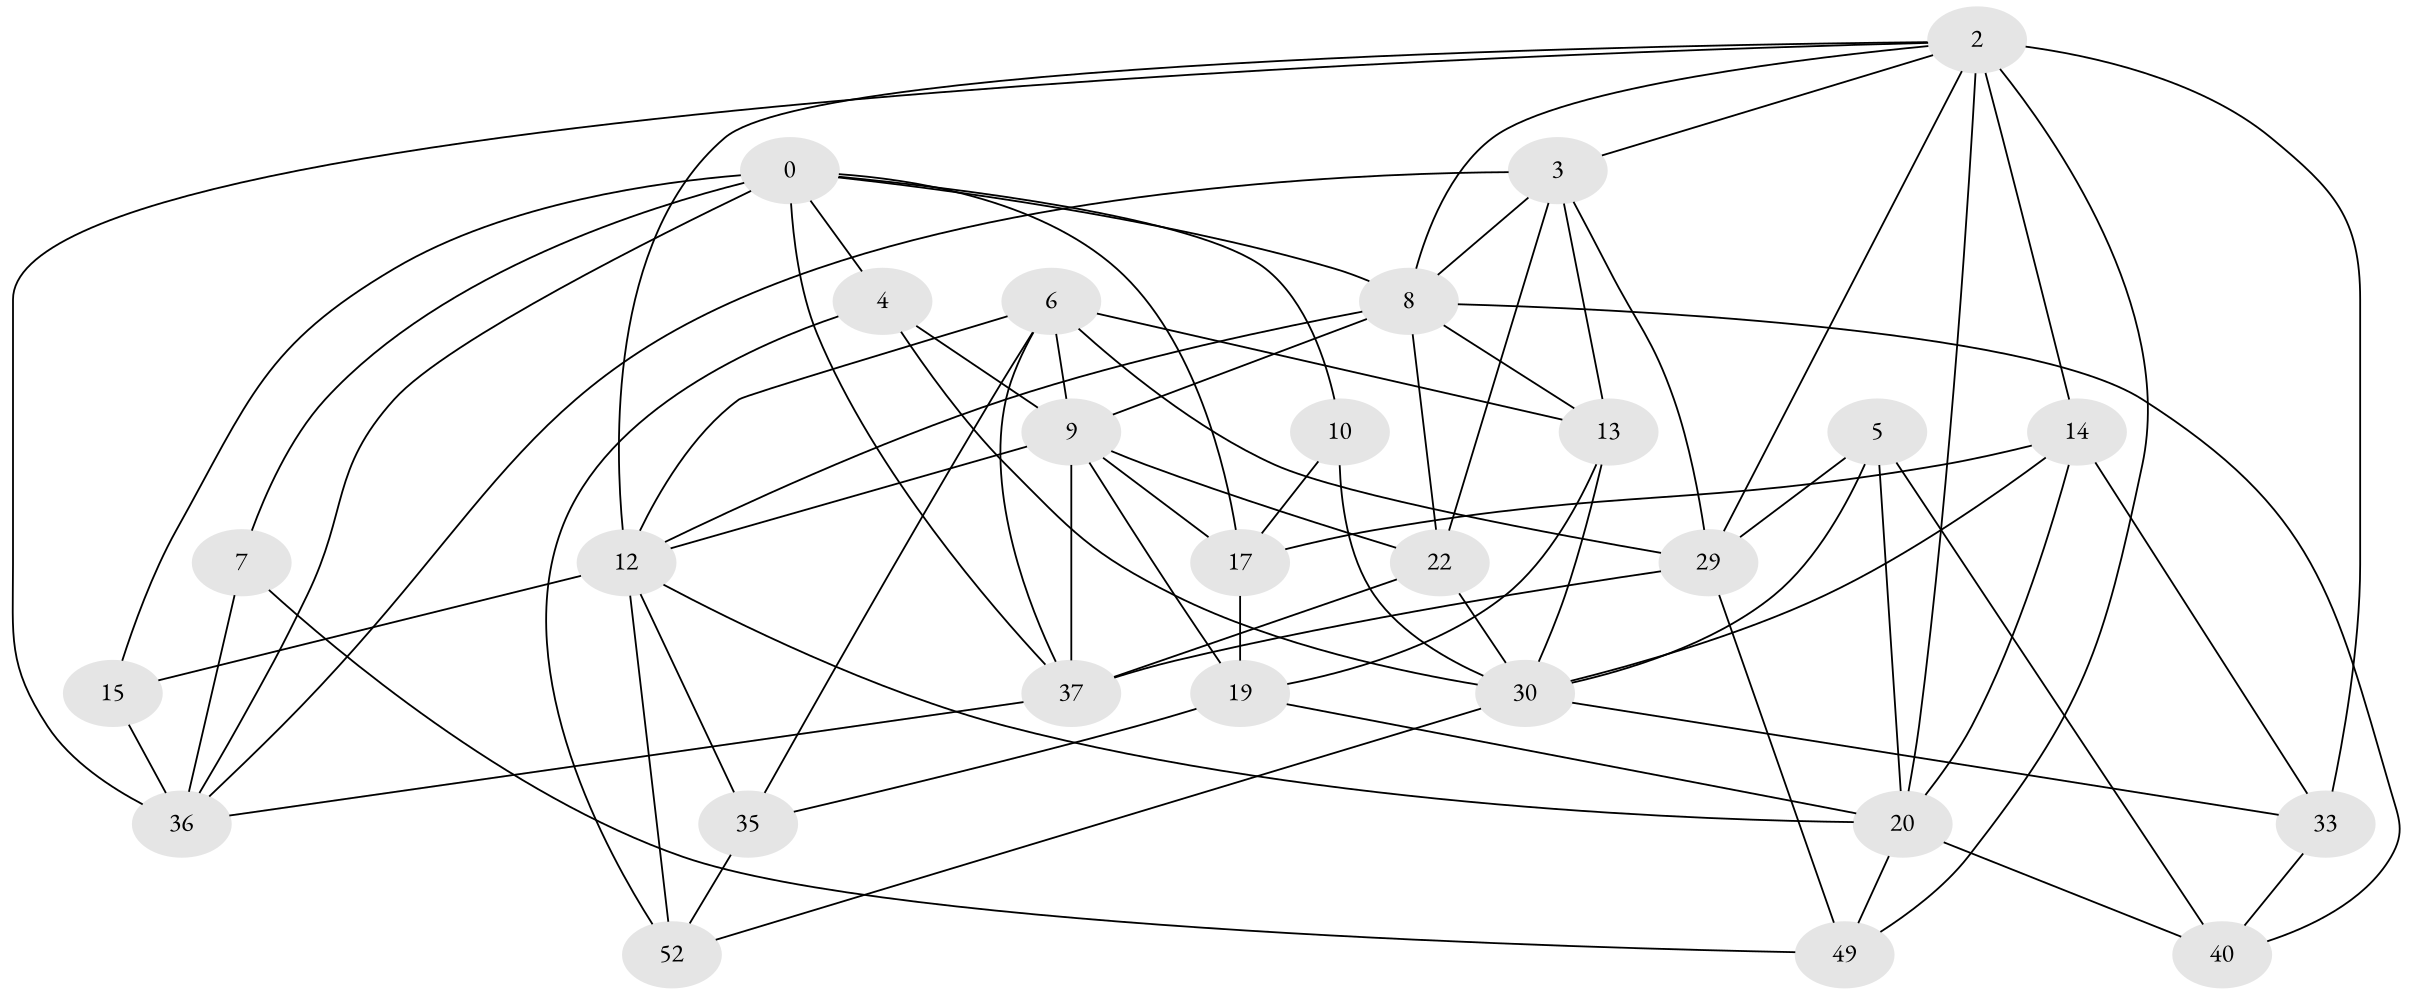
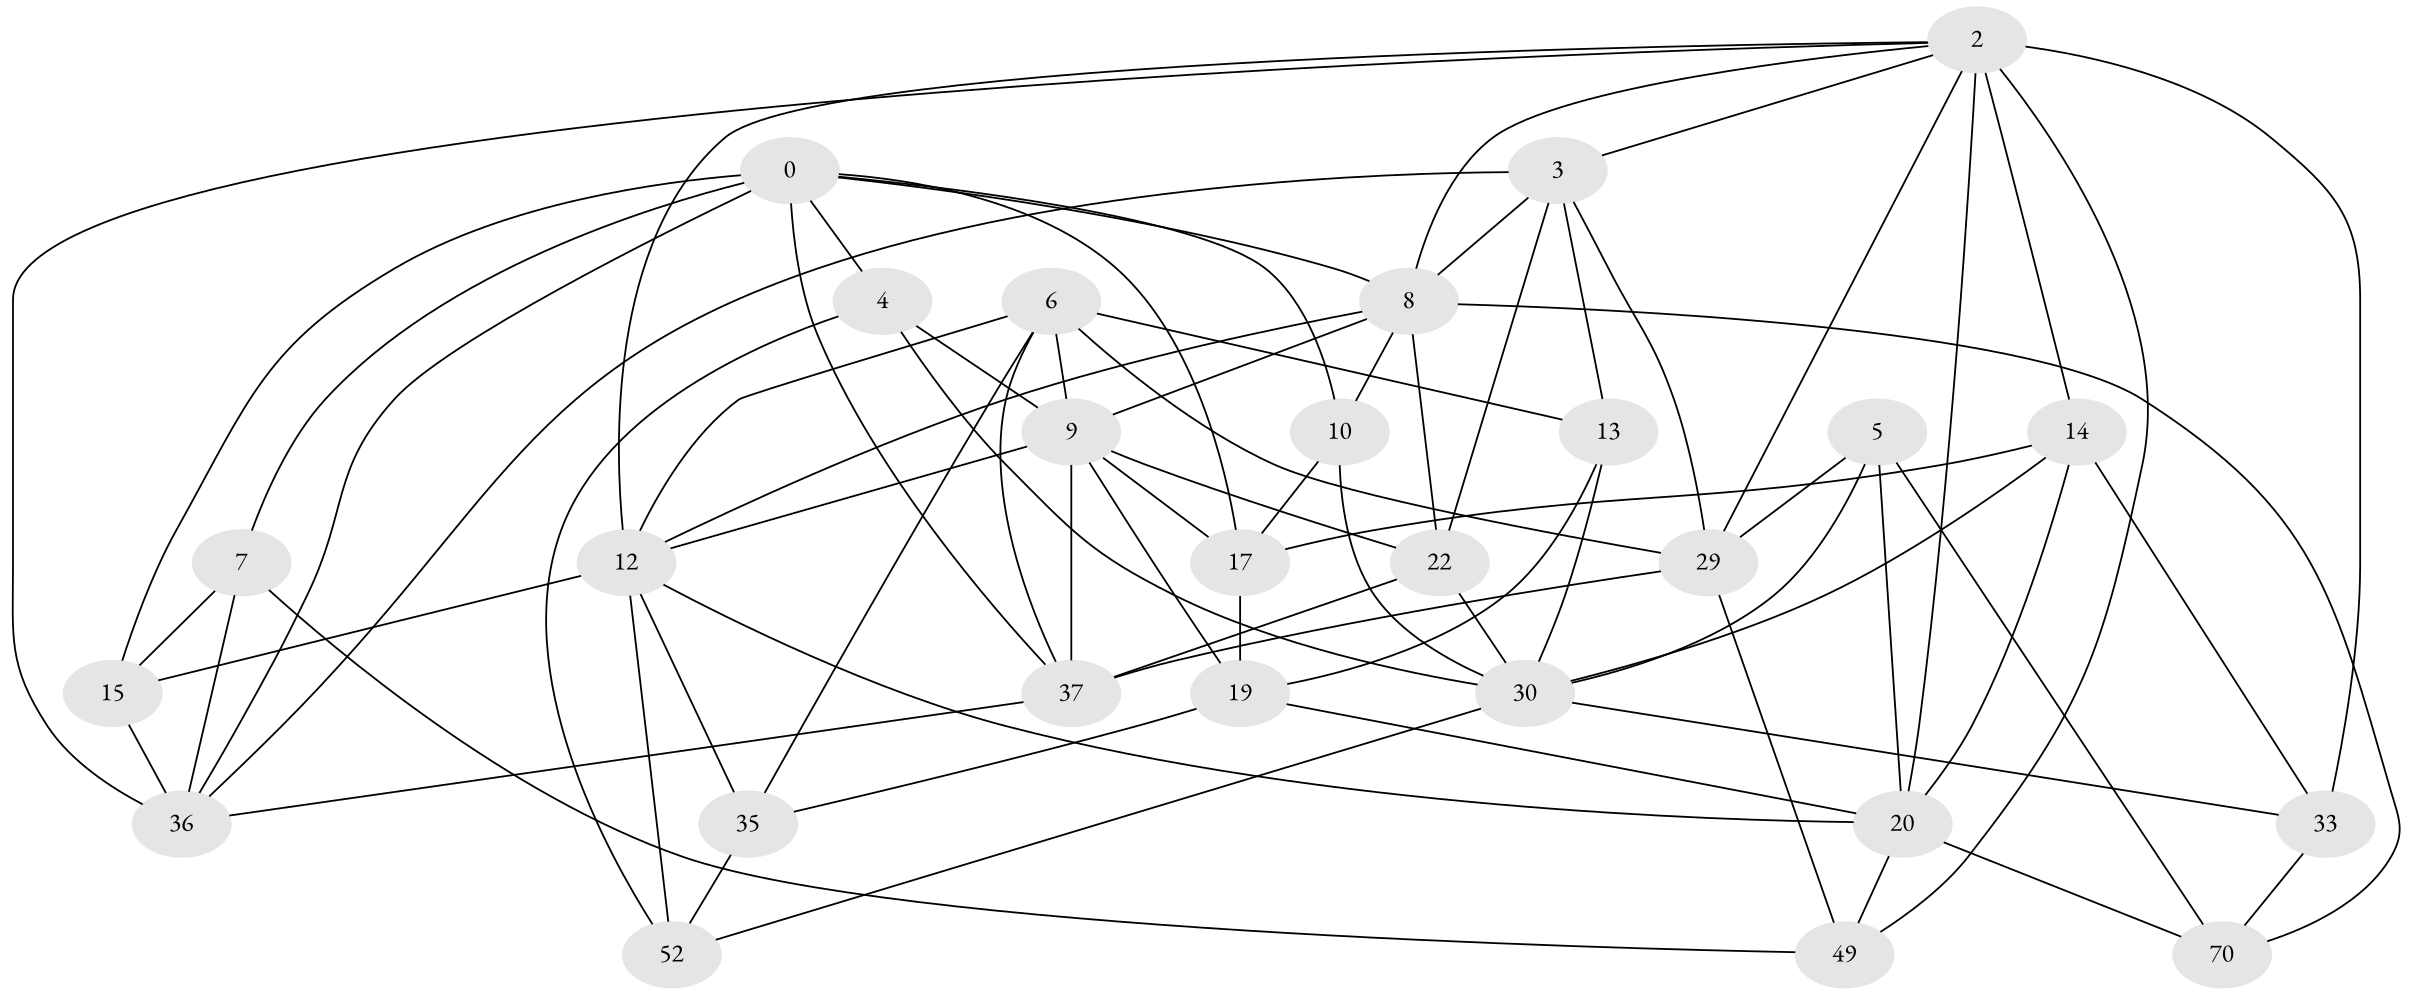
edge "8" -- "13": now "8" -- "10"
edge "7" -- "15": added
node "40": label "40" -> "70"
